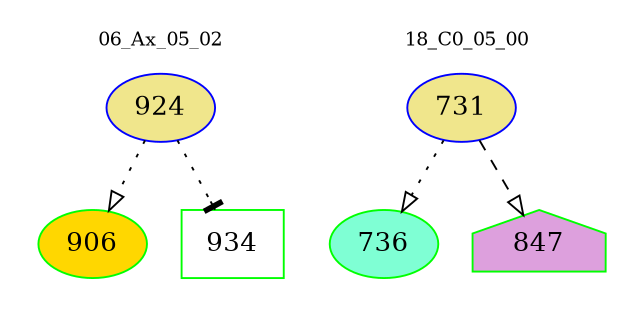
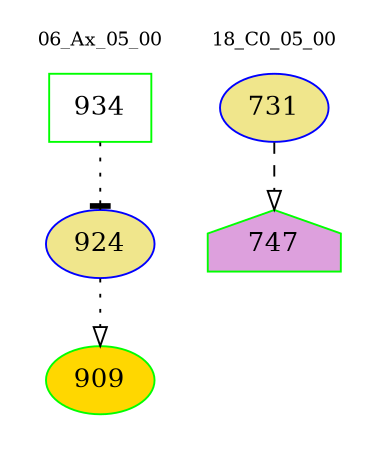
cluster "06_Ax_05_02": label "06_Ax_05_02" -> "06_Ax_05_00"
edge "924" -> "934": reversed
node "906": label "906" -> "909"
node "736": removed
node "847": label "847" -> "747"
